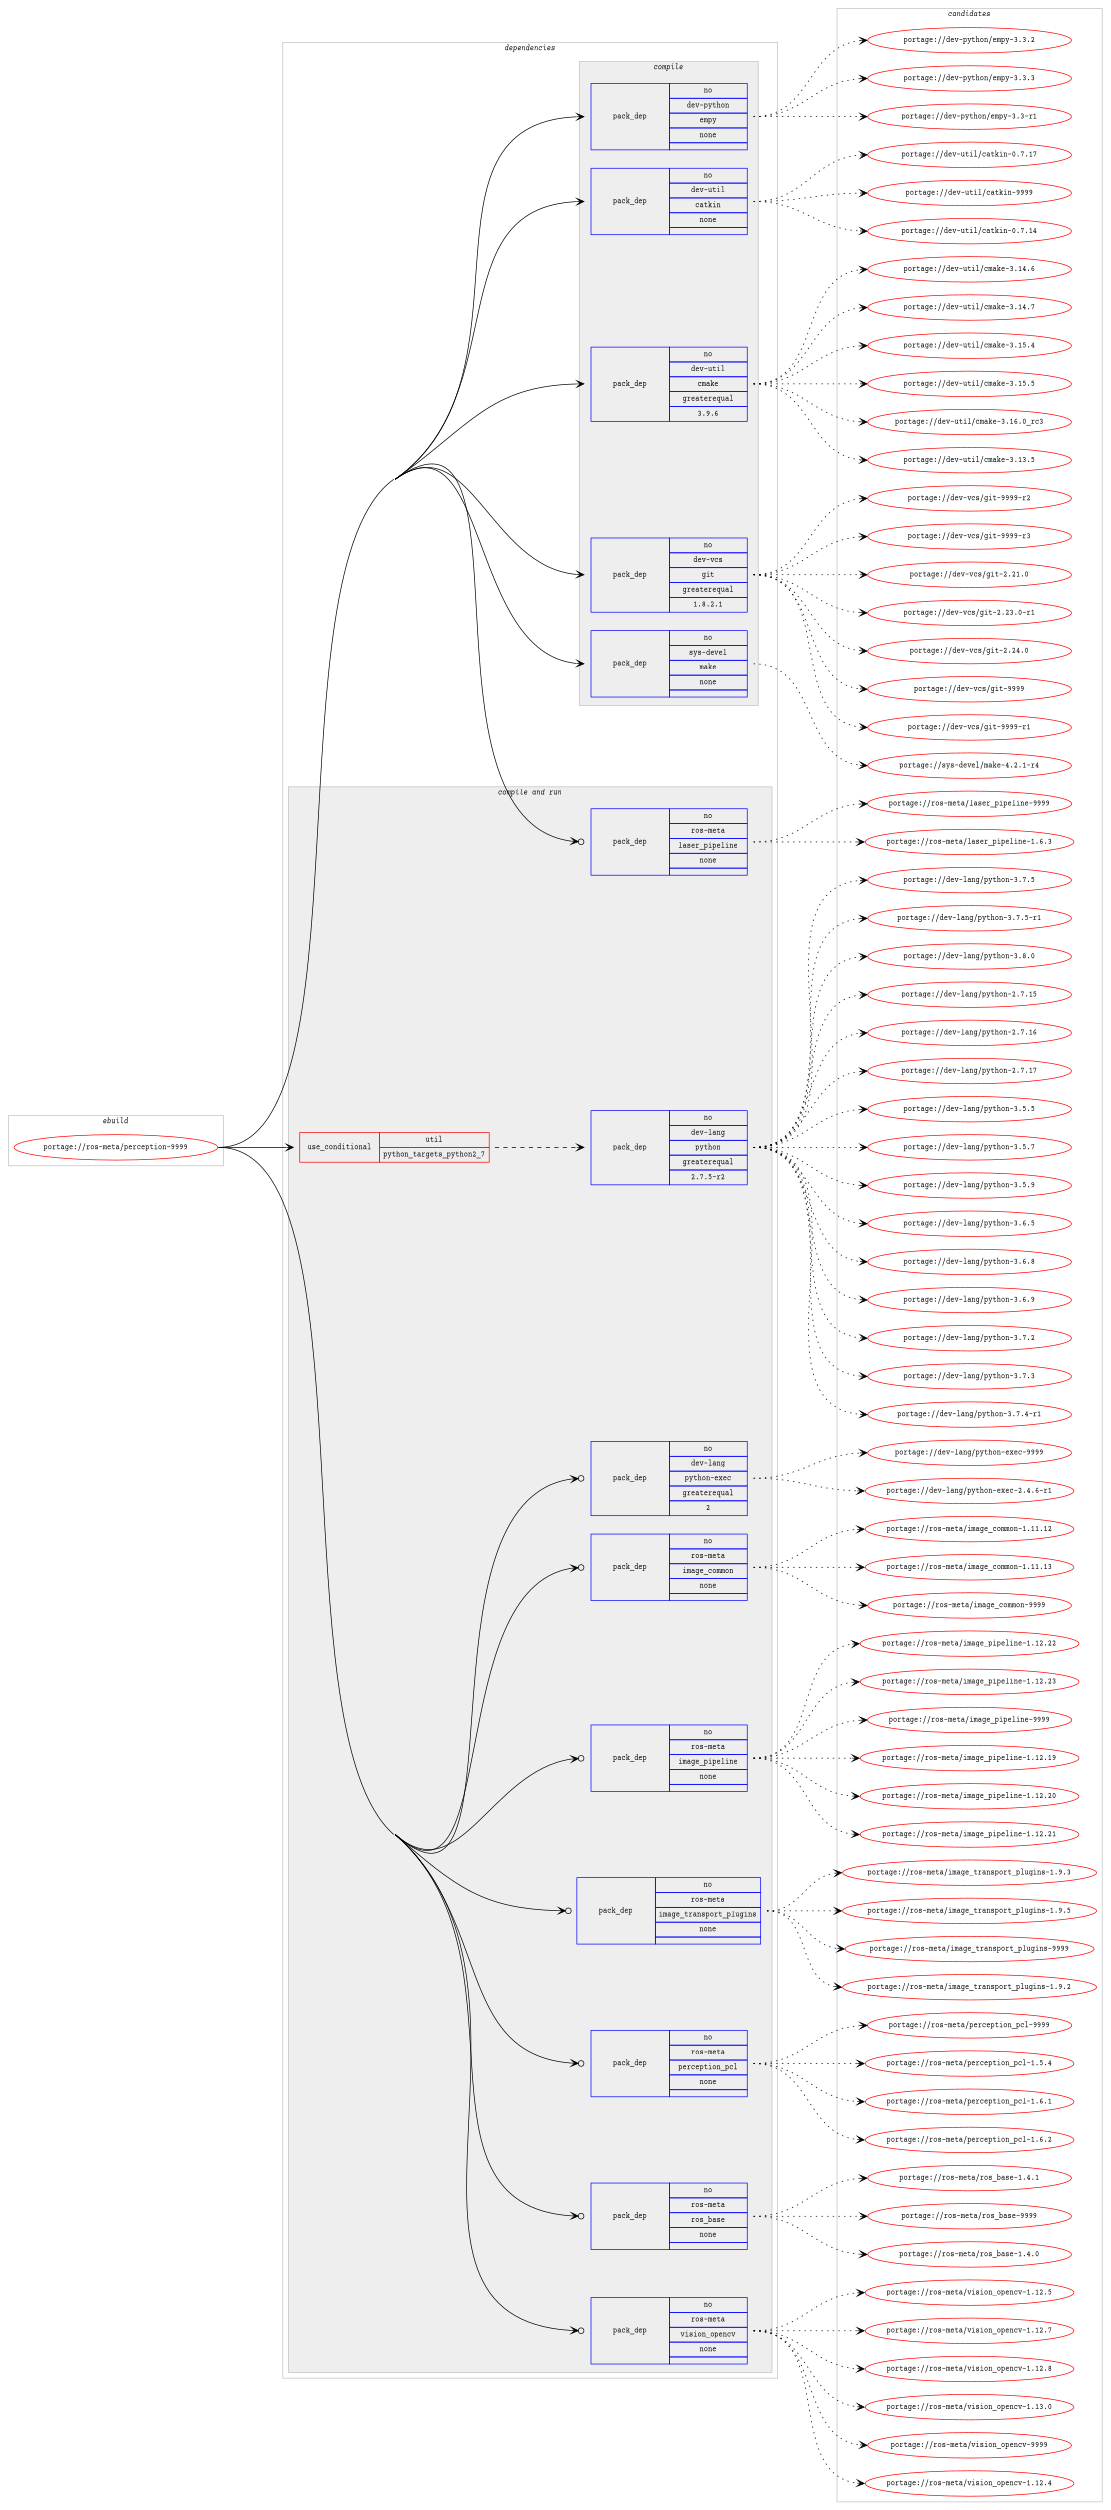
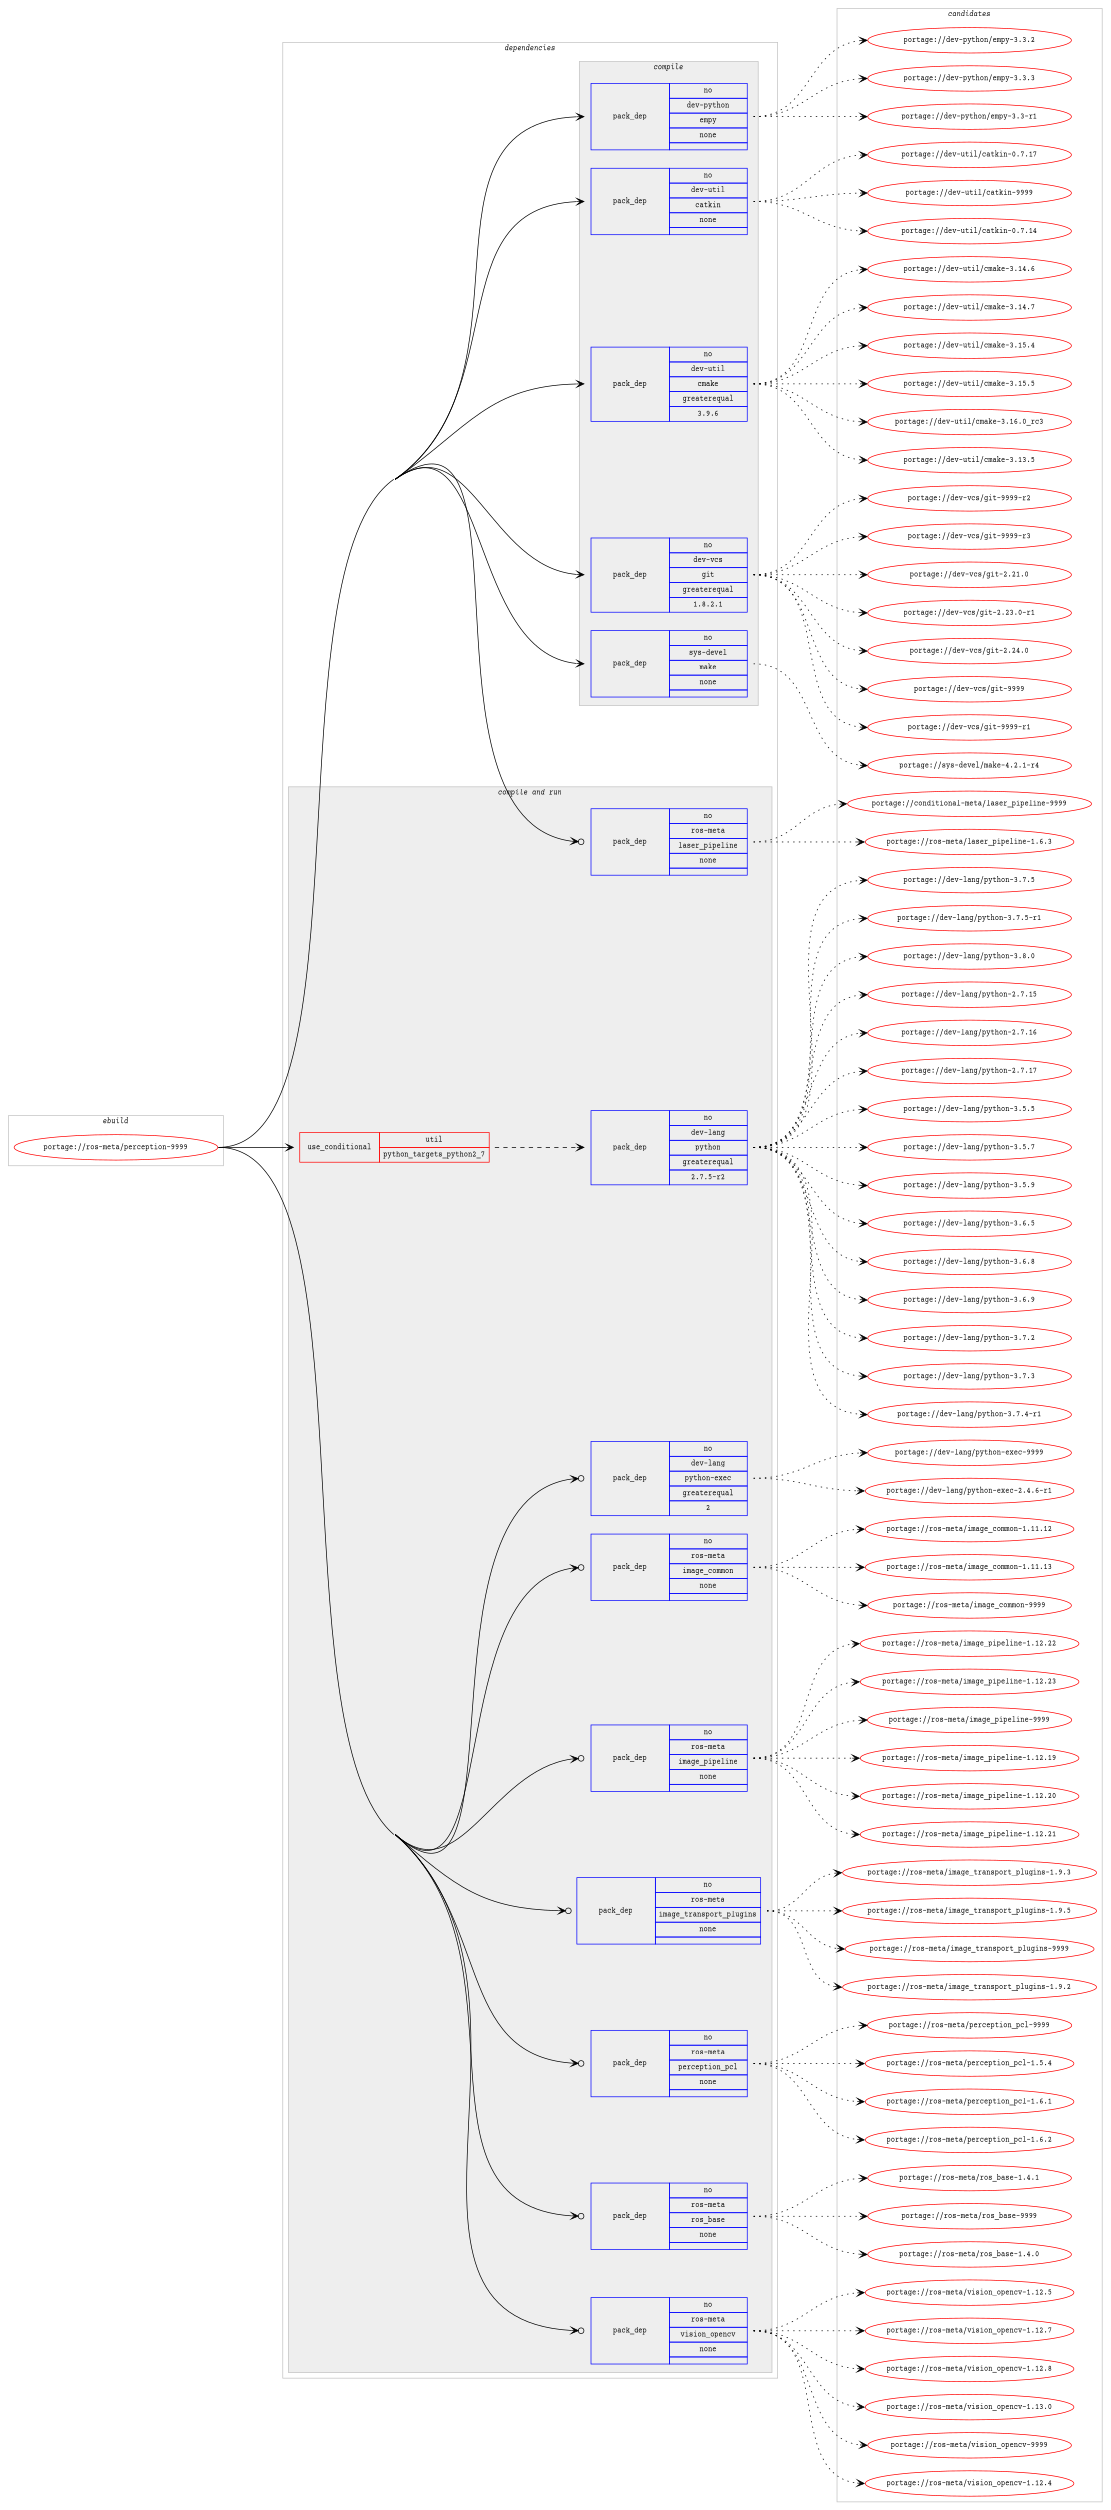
node "portage://ros-meta/laser_pipeline-9999": label "portage://ros-meta/laser_pipeline-9999" -> "portage://conditional-meta/laser_pipeline-9999"
